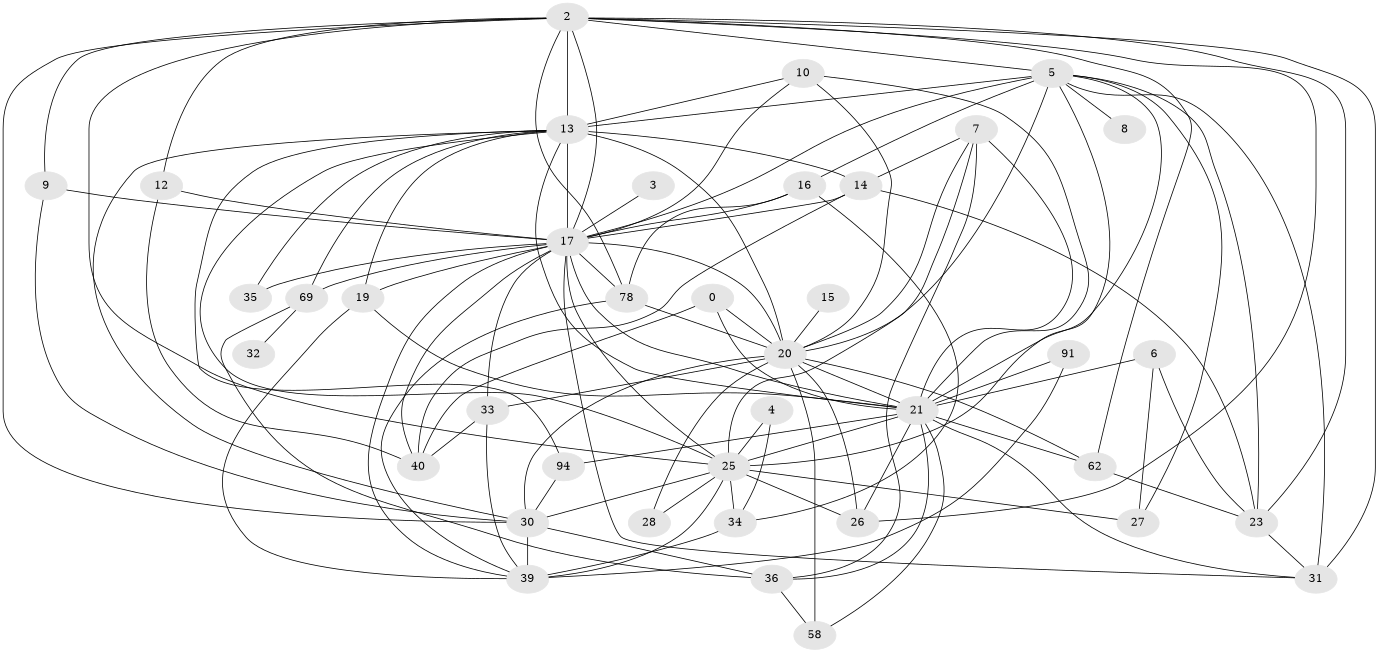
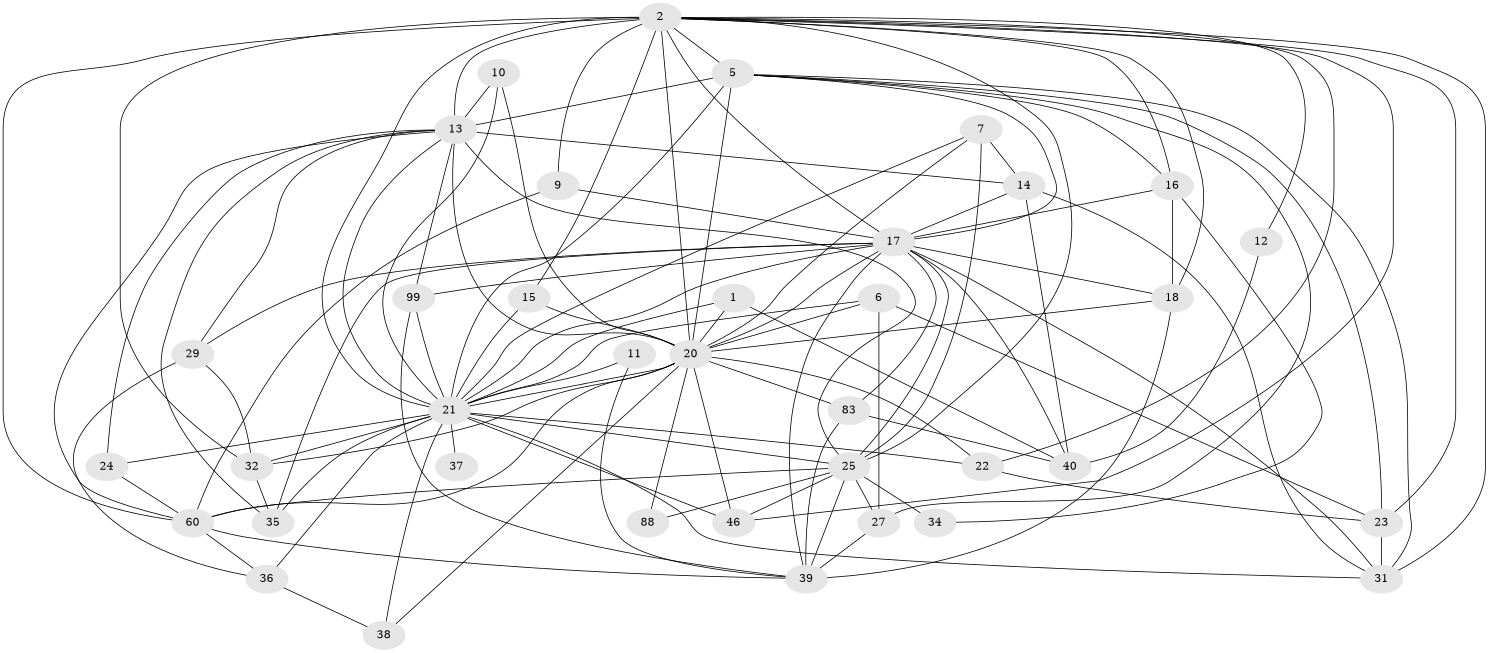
edge "2" -- "16": added
edge "2" -- "32": added
node "8": removed
edge "2" -- "21": added
edge "2" -- "15": added
edge "10" -- "17": removed
edge "13" -- "17": removed
node "3": removed
edge "2" -- "20": added
edge "12" -- "17": removed
edge "14" -- "23": now "14" -- "31"
node "69": label "69" -> "29"
node "19": label "19" -> "99"
node "78": label "78" -> "18"
node "0": label "0" -> "1"
edge "6" -- "20": added
edge "15" -- "21": added
node "91": label "91" -> "11"
edge "5" -- "25": removed
edge "7" -- "36": removed
node "33": label "33" -> "83"
node "4": removed
edge "20" -- "32": added
edge "21" -- "32": added
edge "21" -- "35": added
node "37": added
node "94": label "94" -> "24"
node "62": label "62" -> "22"
edge "32" -- "35": added
node "30": label "30" -> "60"
node "28": label "28" -> "88"
node "26": label "26" -> "46"
edge "34" -- "39": now "27" -- "39"
node "58": label "58" -> "38"
